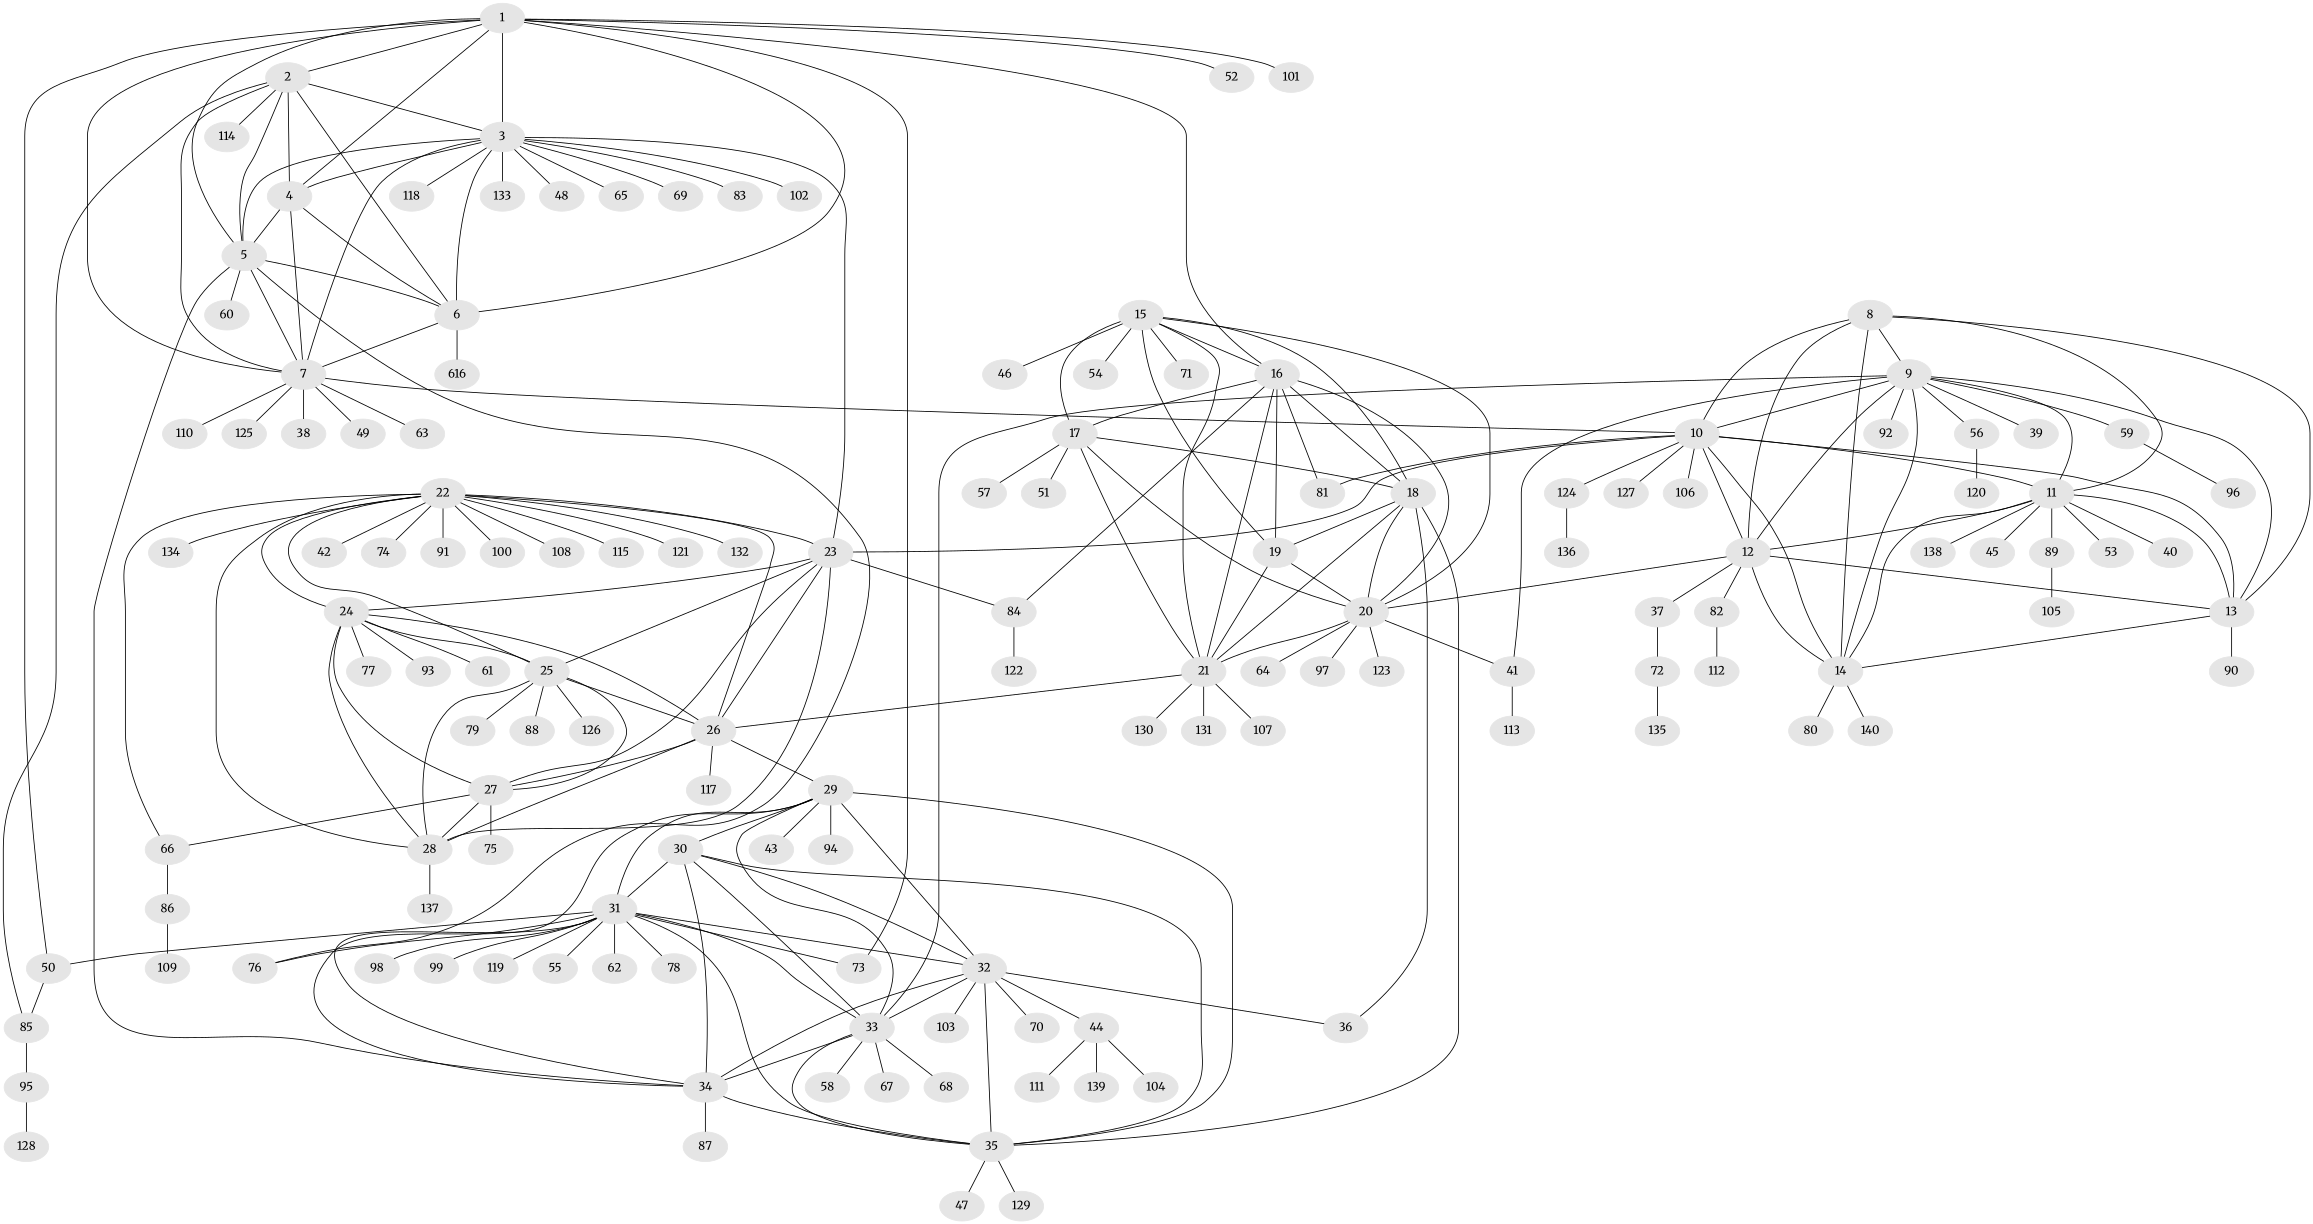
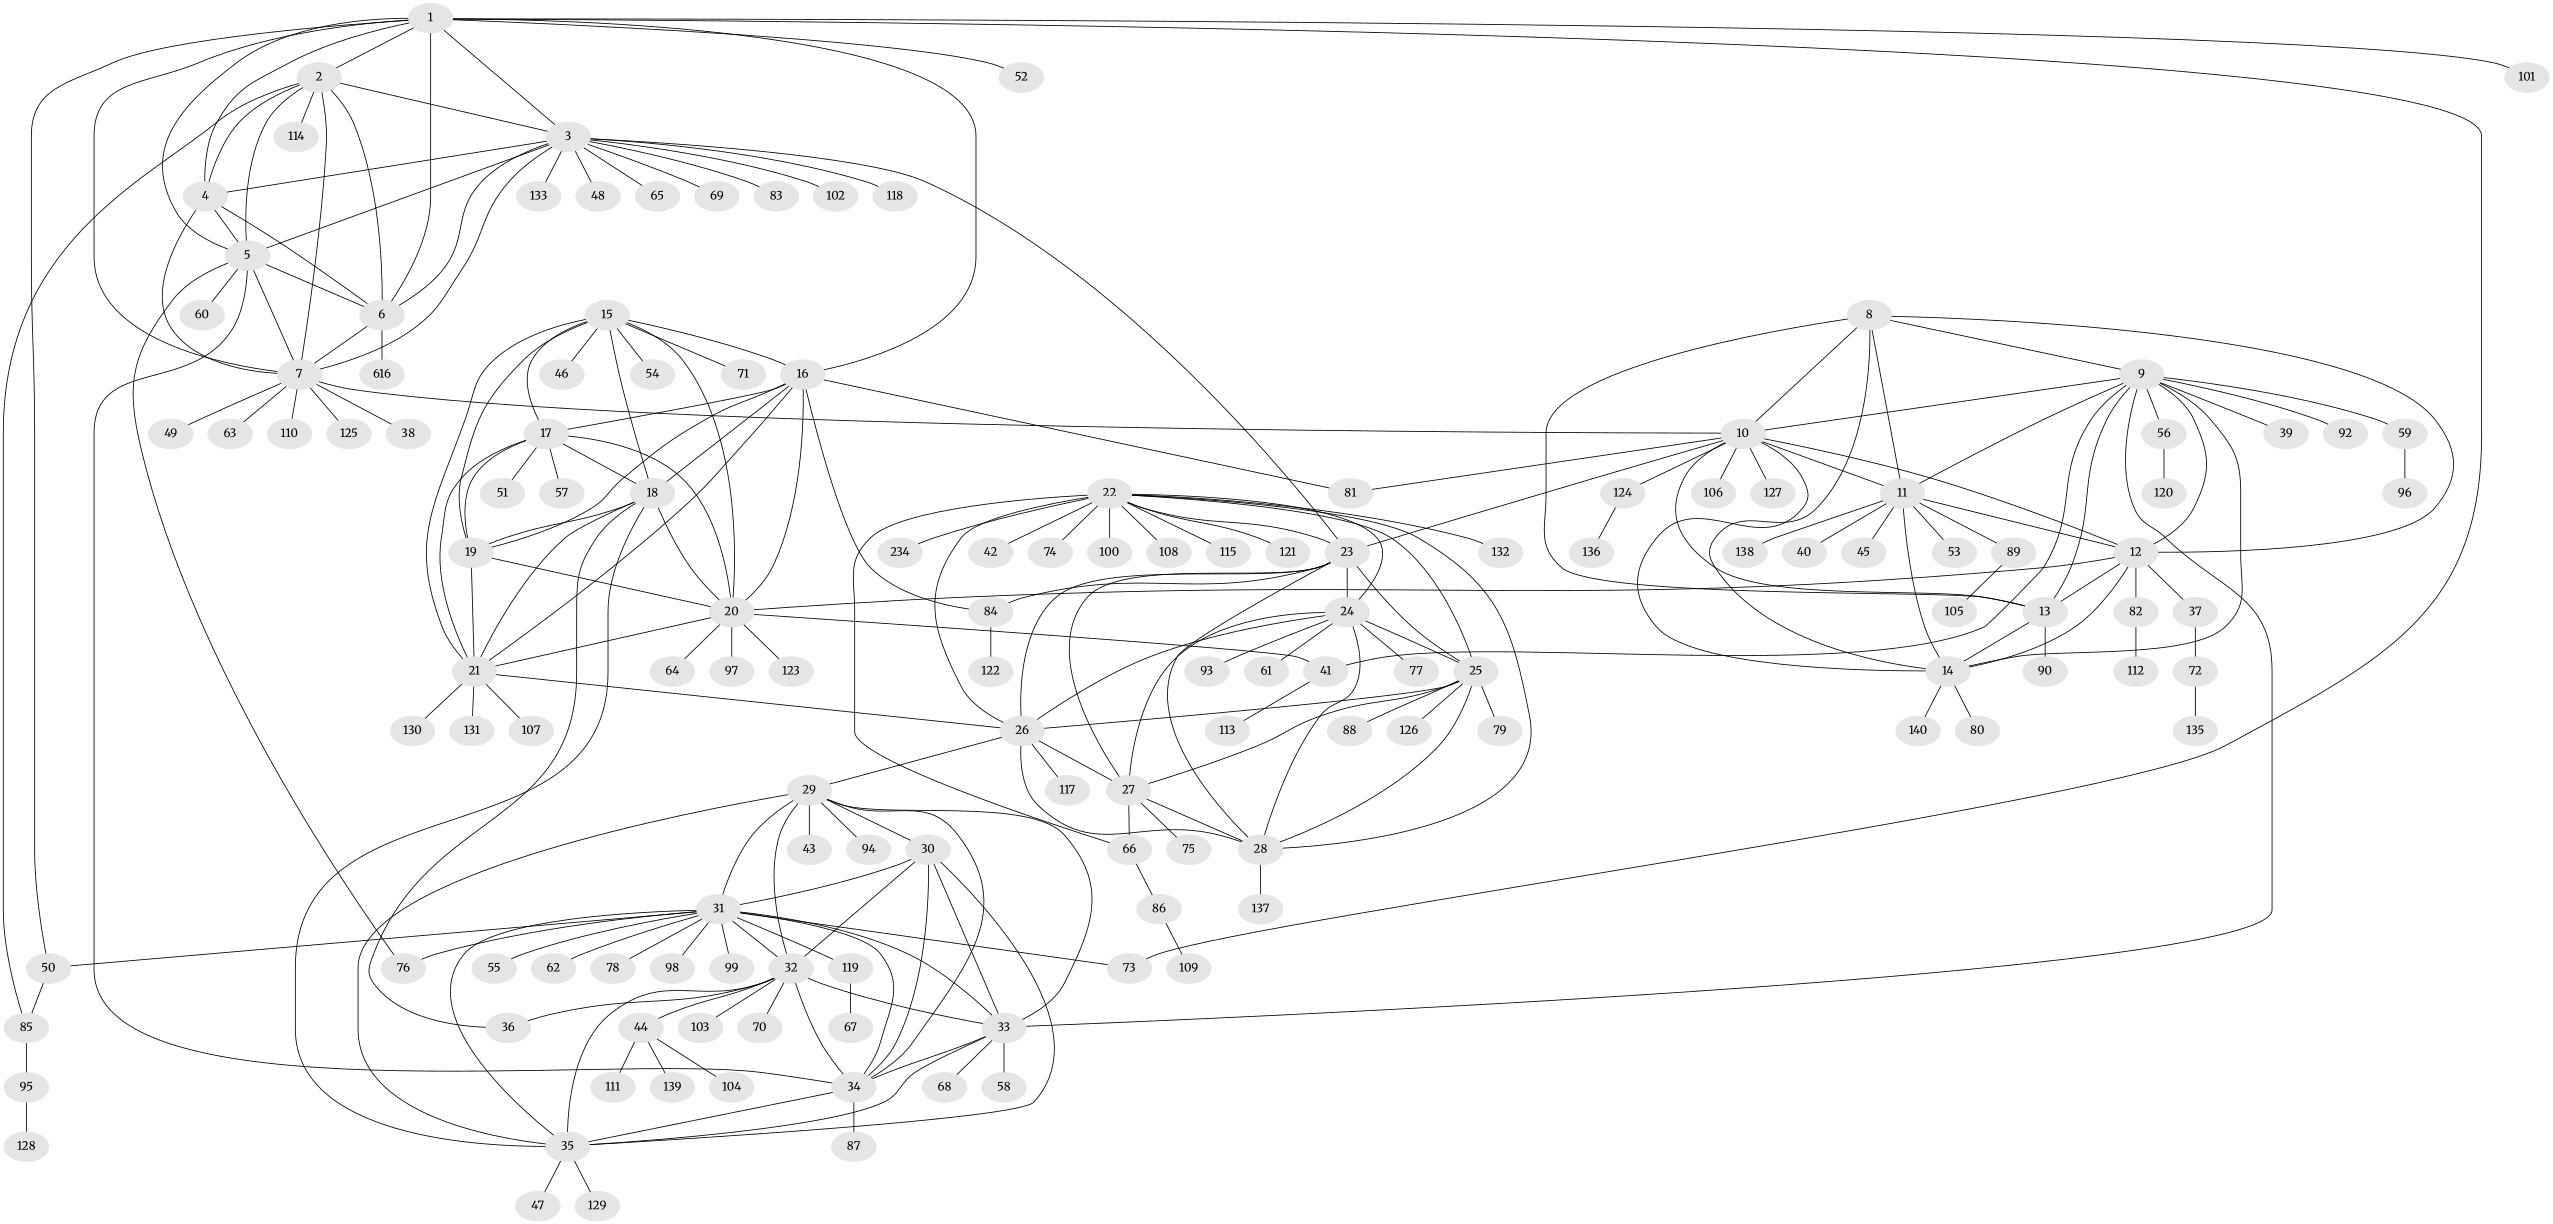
edge "17" -- "19": added
edge "11" -- "13": removed
node "134": label "134" -> "234"
node "91": removed
edge "33" -- "67": now "119" -- "67"
